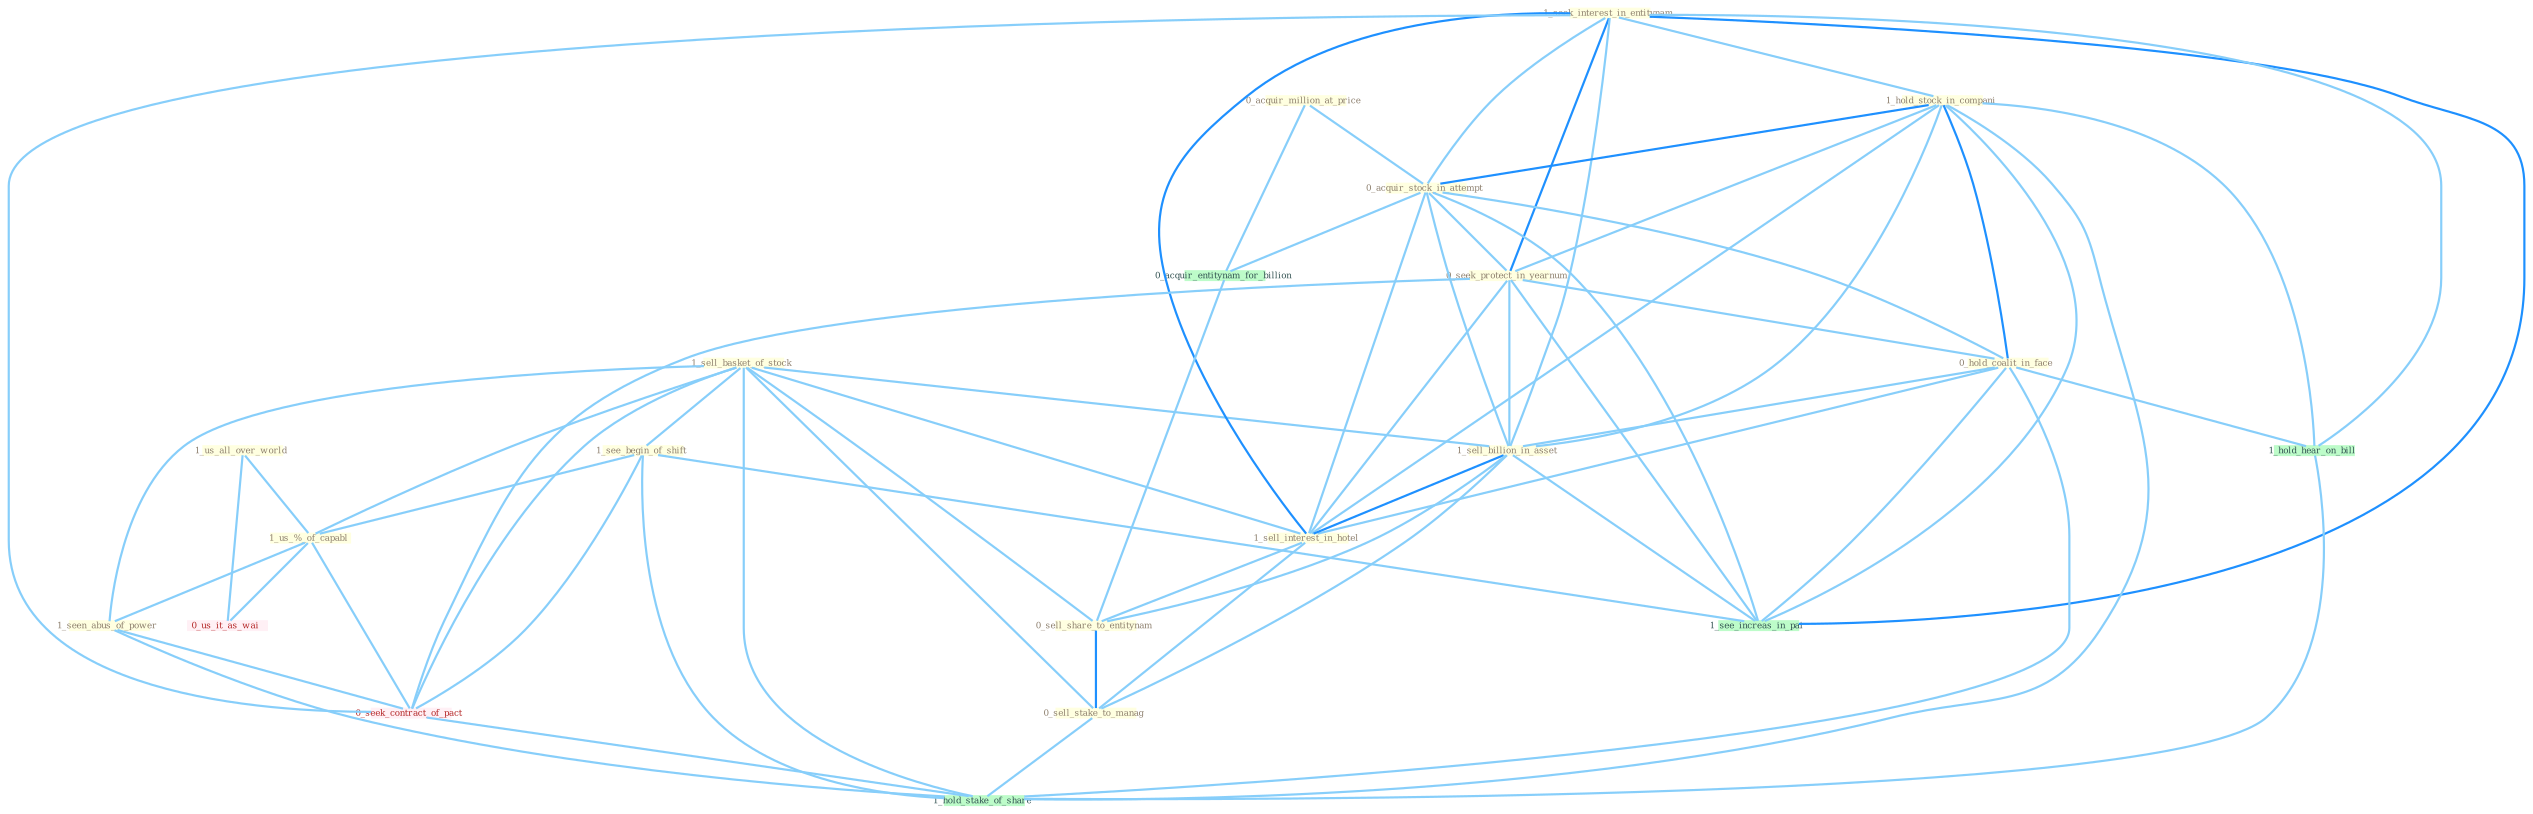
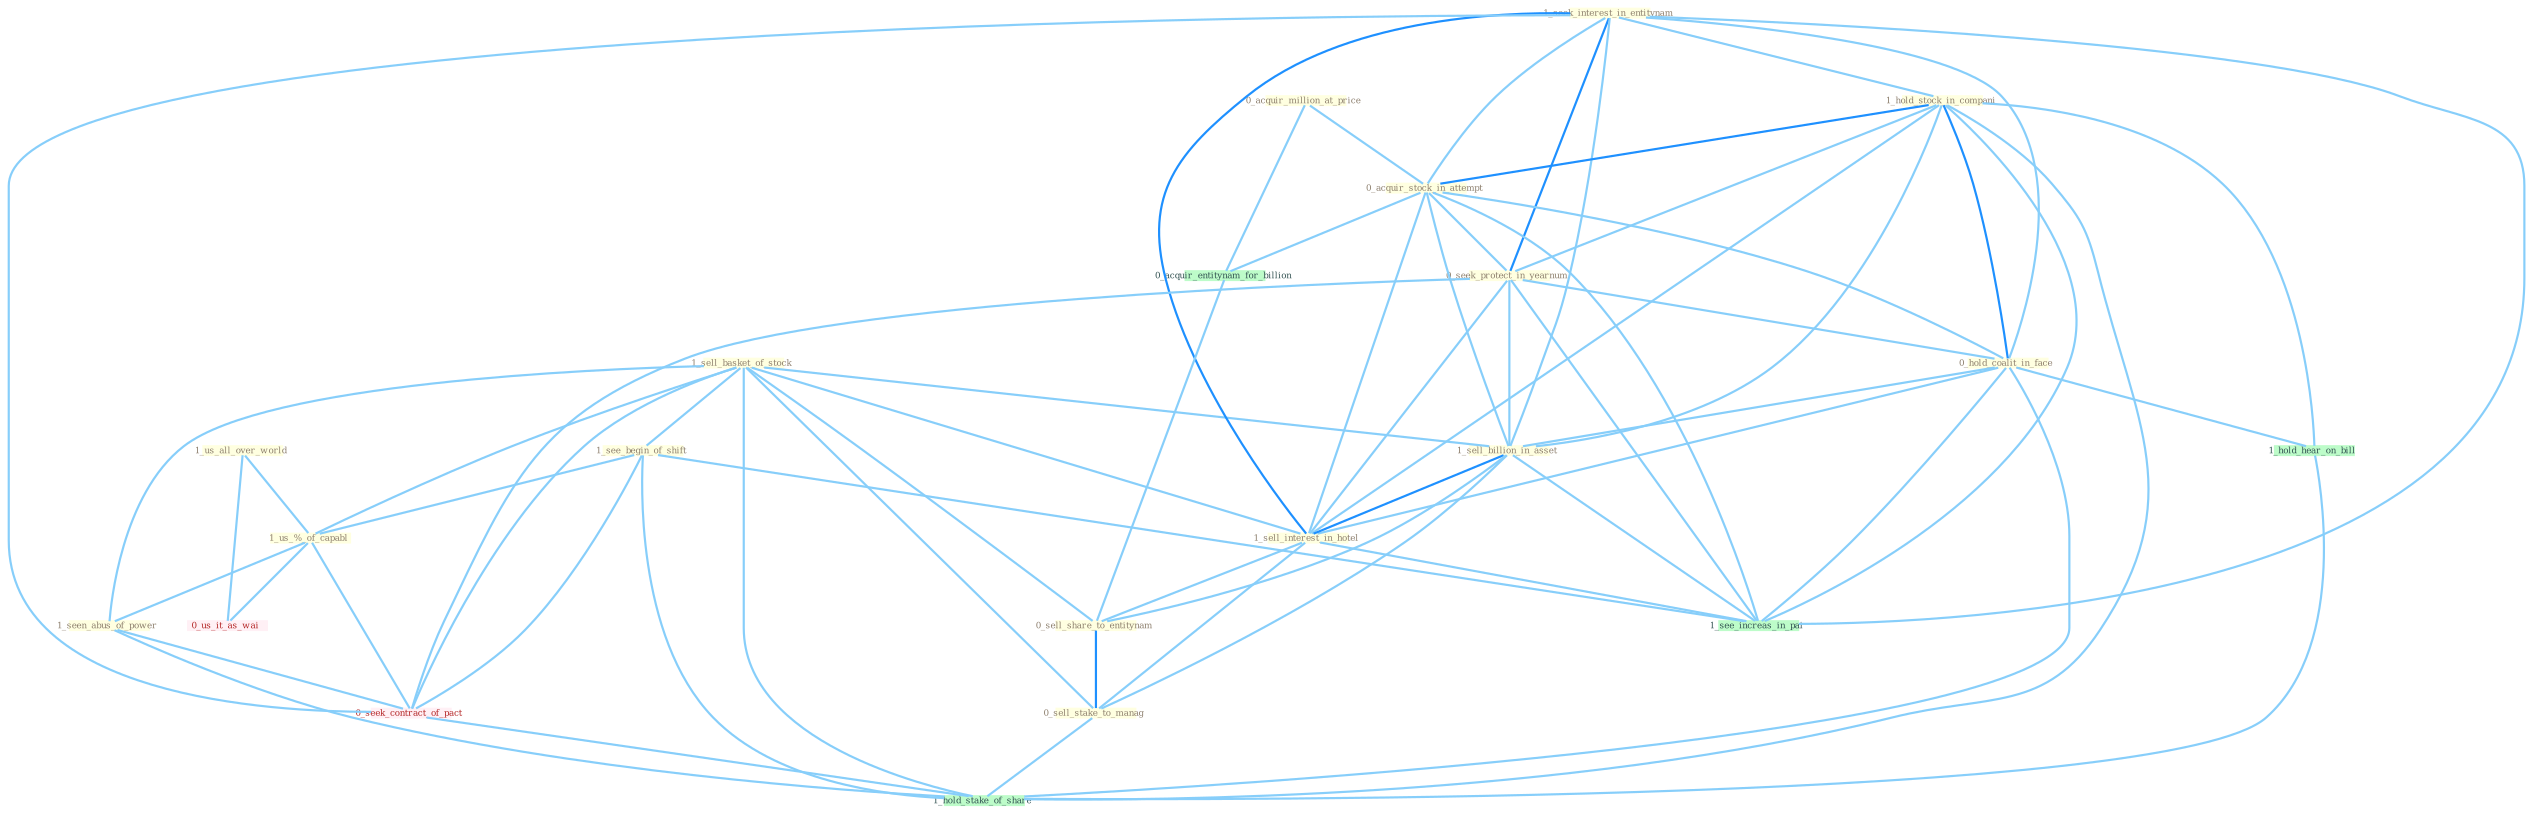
edge "1_seek_interest_in_entitynam" -- "1_hold_hear_on_bill": now "1_seek_interest_in_entitynam" -- "0_hold_coalit_in_face"
edge "1_seek_interest_in_entitynam" -- "1_see_increas_in_pai": color #1e90ff -> #87cefa
edge "1_sell_interest_in_hotel" -- "1_see_increas_in_pai": added
